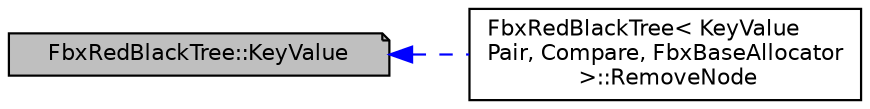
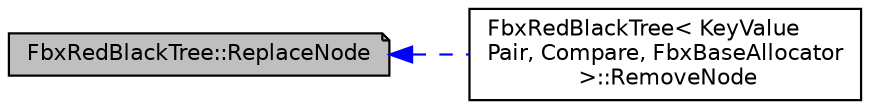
node "FbxRedBlackTree::KeyValue": label "FbxRedBlackTree::KeyValue" -> "FbxRedBlackTree::ReplaceNode"
